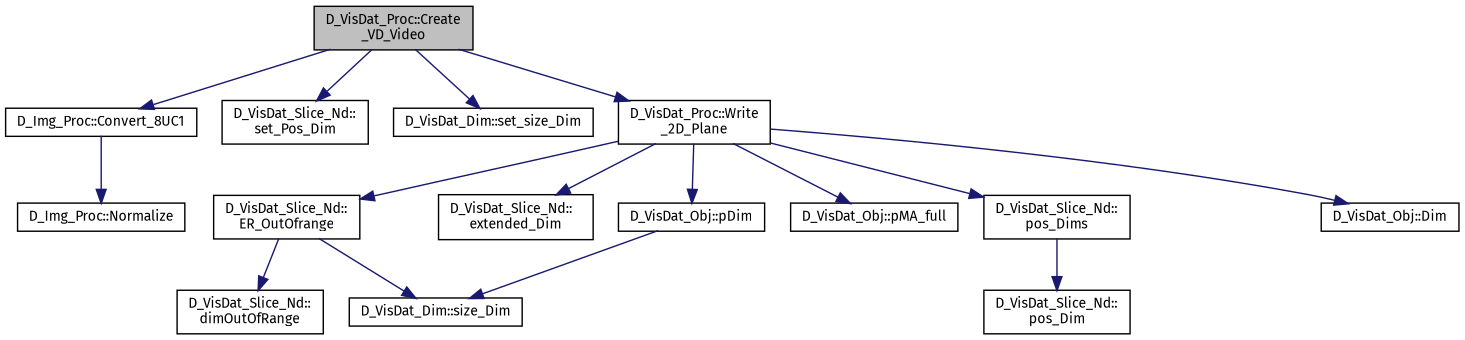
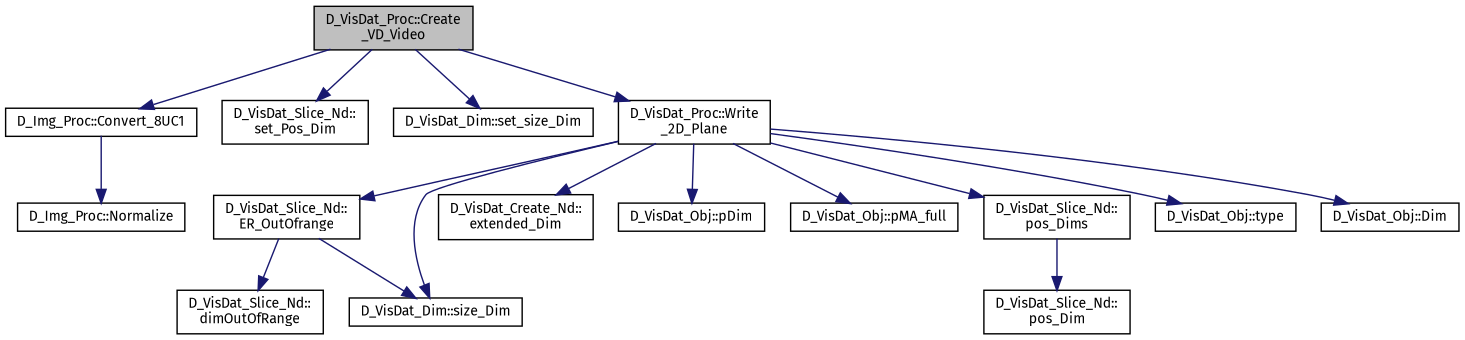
node "D_VisDat_Slice_Nd:: extended_Dim": label "D_VisDat_Slice_Nd:: extended_Dim" -> "D_VisDat_Create_Nd:: extended_Dim"
node "D_VisDat_Obj::type": added
edge "D_VisDat_Obj::pDim" -> "D_VisDat_Dim::size_Dim": now "D_VisDat_Proc::Write _2D_Plane" -> "D_VisDat_Dim::size_Dim"
